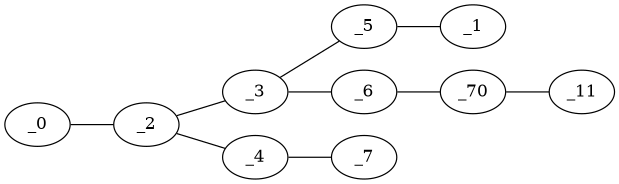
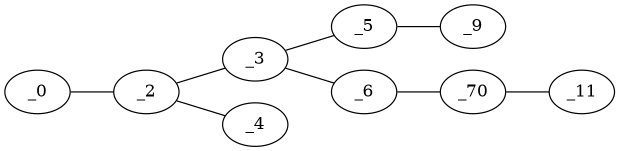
node "_1": label "_1" -> "_9"
node "_7": removed
